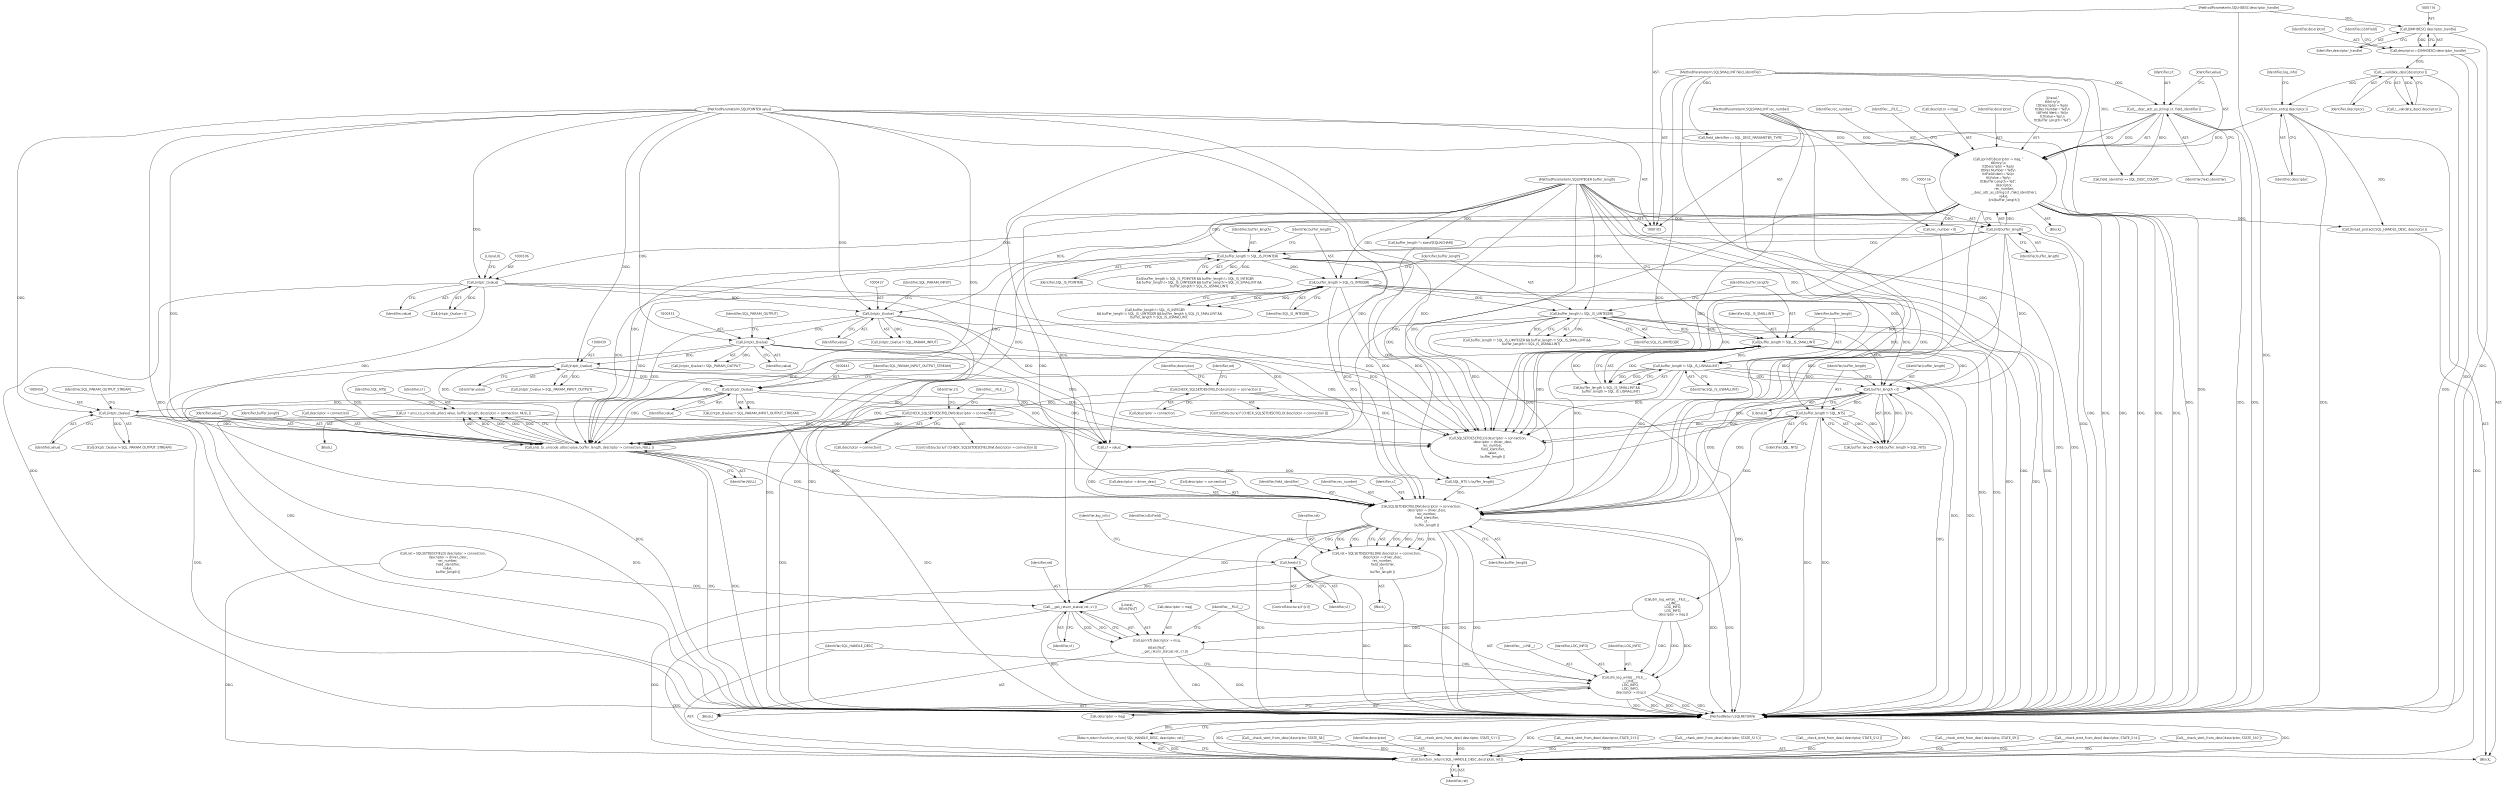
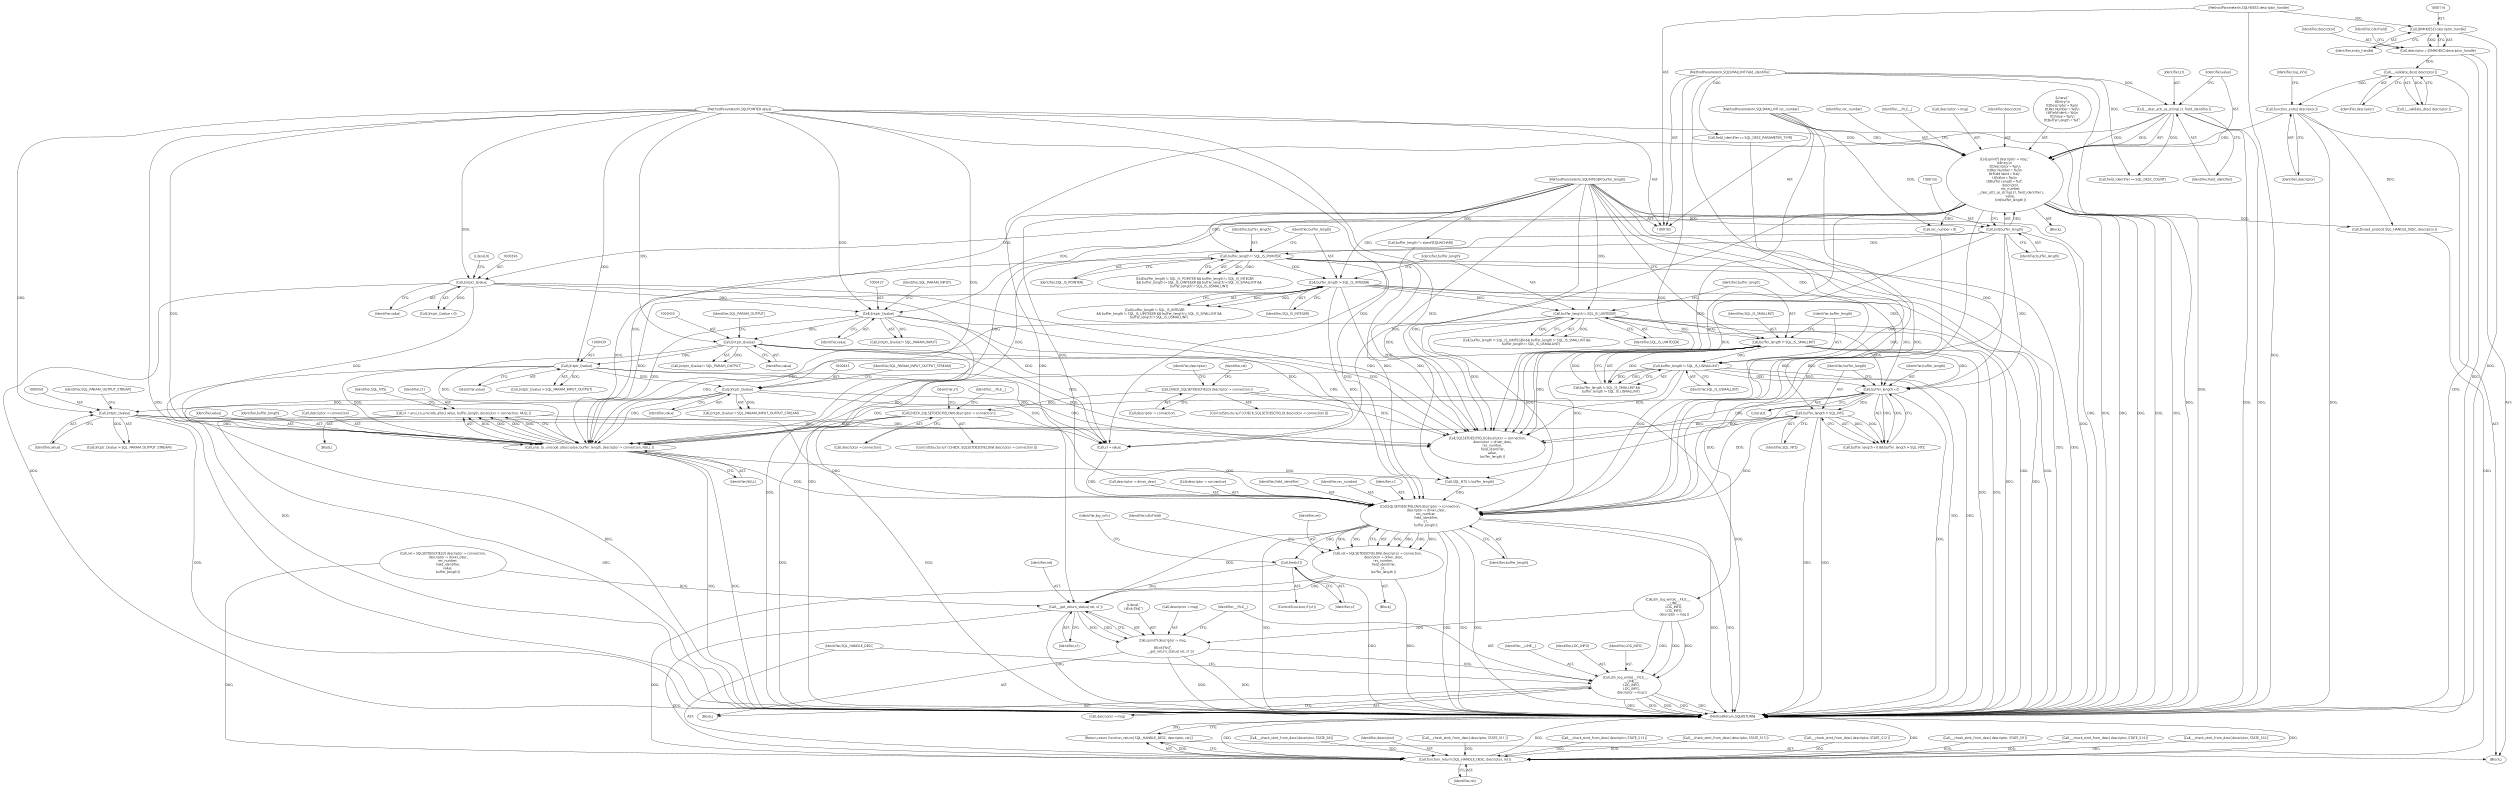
node "(Identifier,descriptor_handle)": label "(Identifier,descriptor_handle)" -> "(Identifier,entry_handle)"
